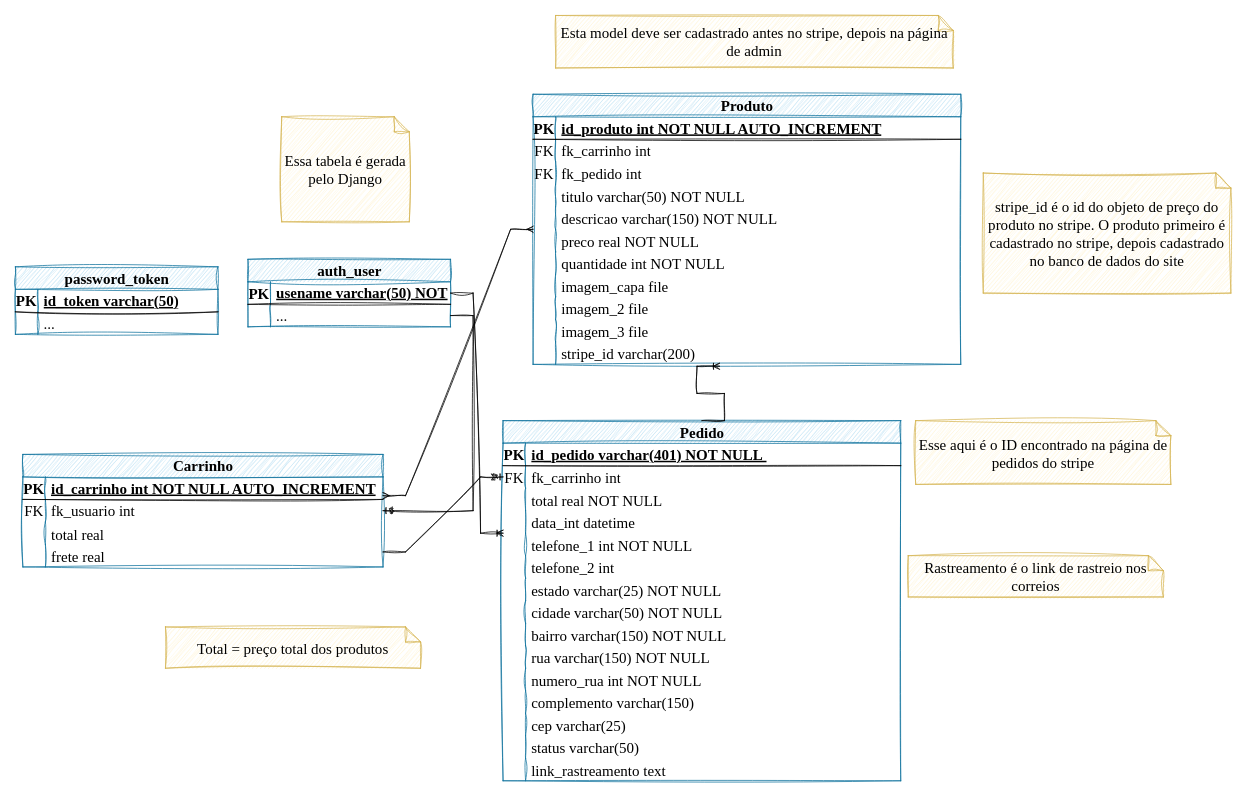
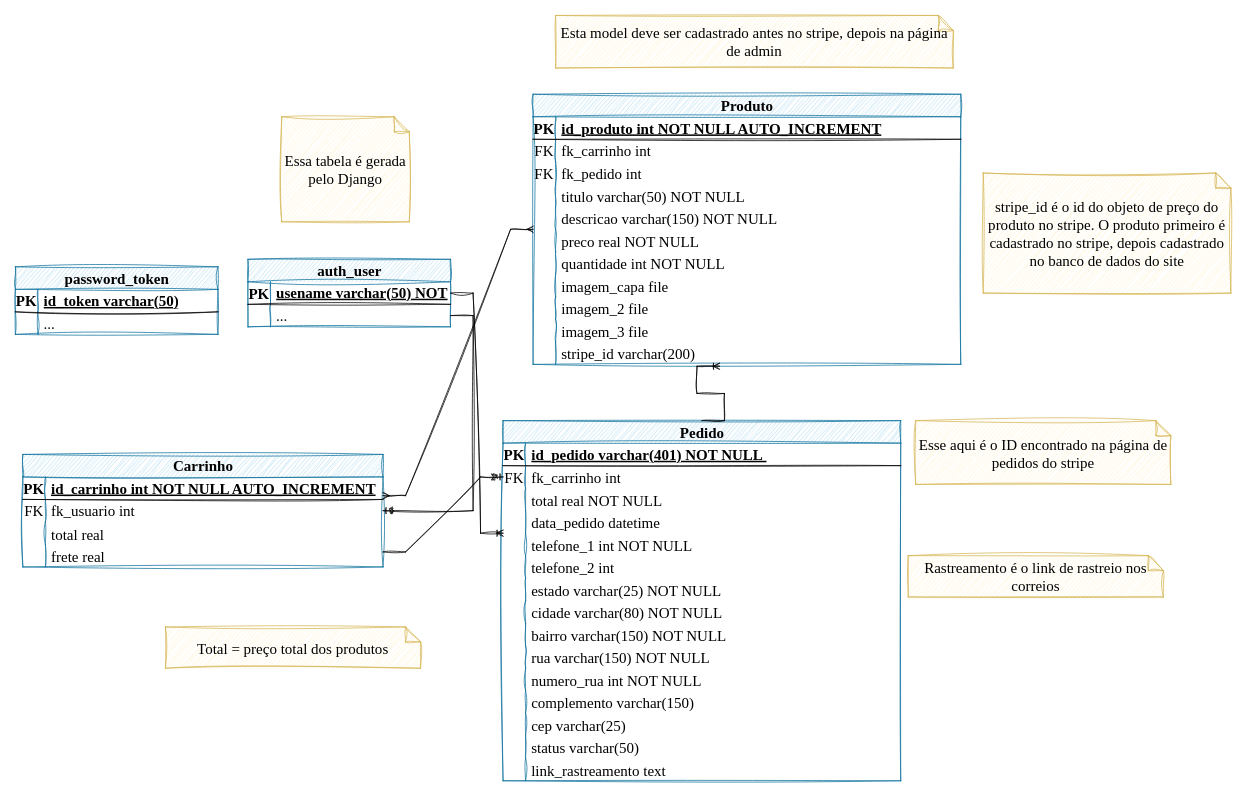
node "data_int datetime": label "data_int datetime" -> "data_pedido datetime"
node "cidade varchar(50) NOT NULL": label "cidade varchar(50) NOT NULL" -> "cidade varchar(80) NOT NULL"
